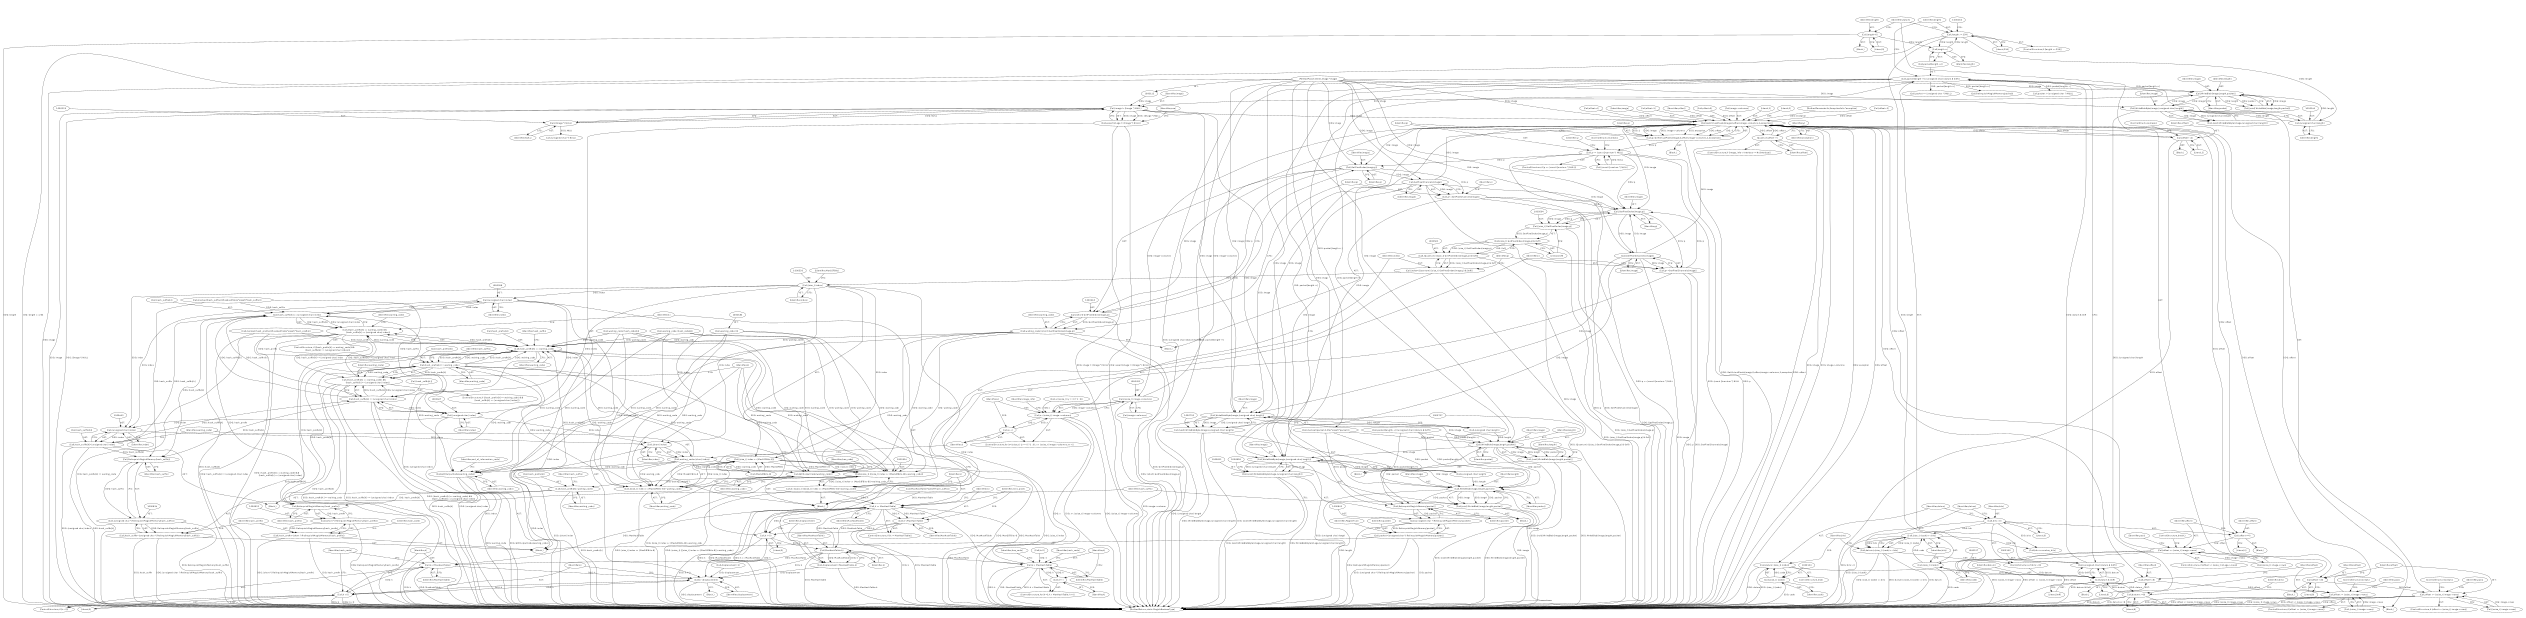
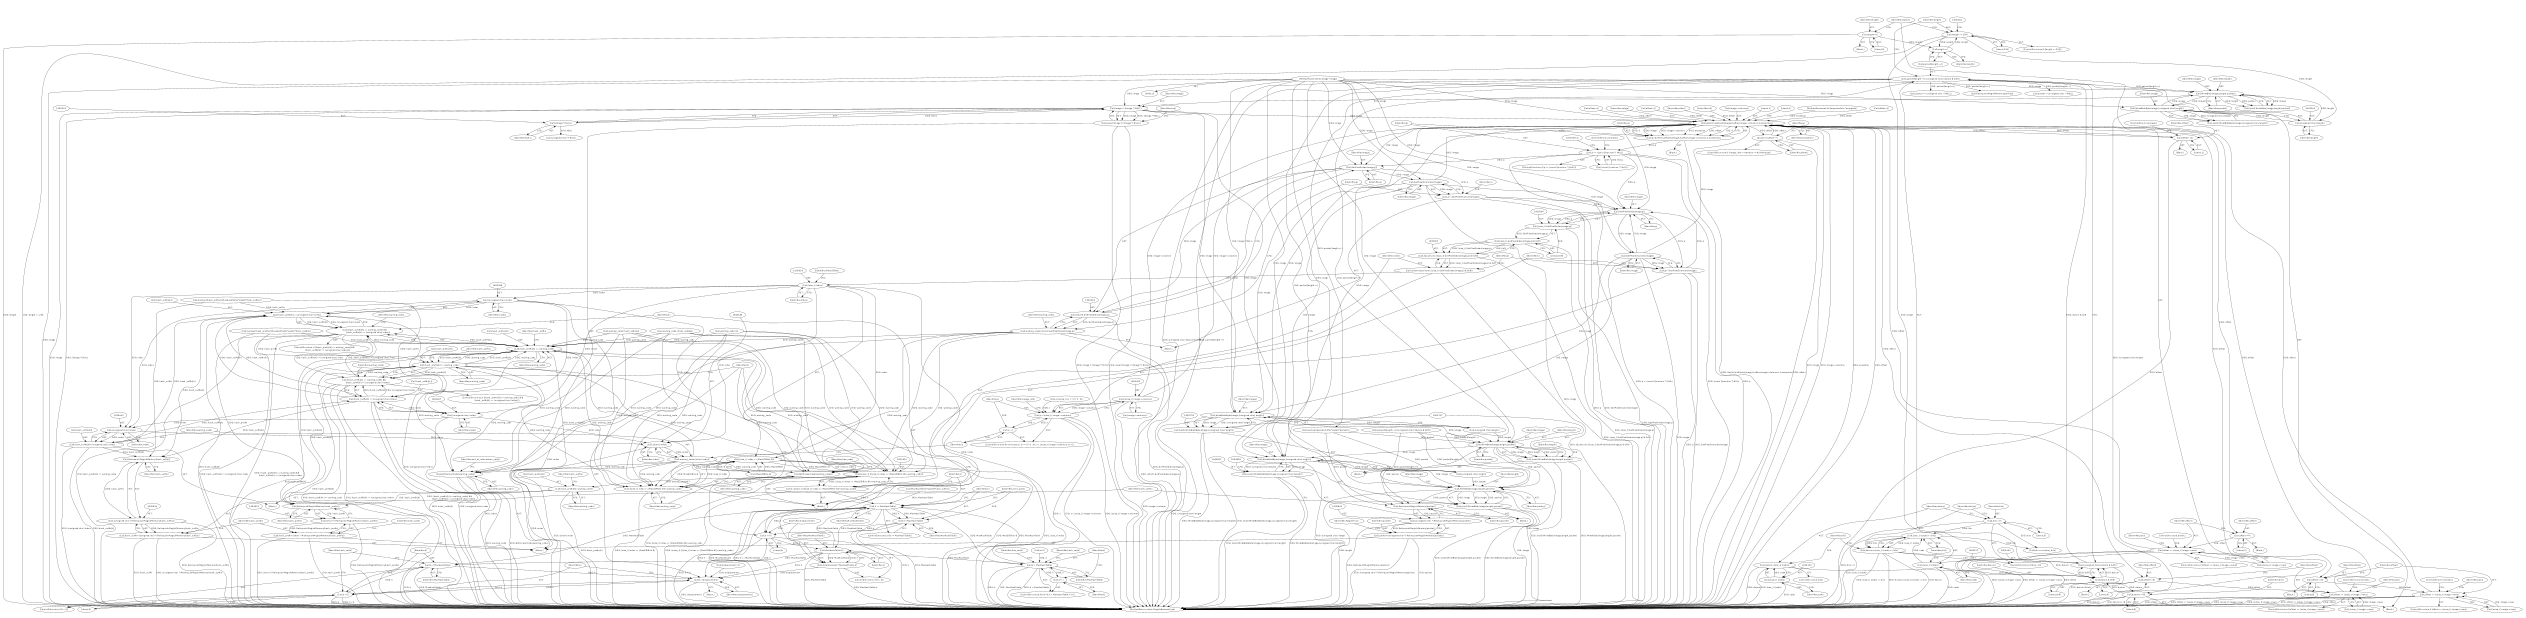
edge "1000112" -> "(Call,image != (Image *) NULL)": now "(MethodParameterIn,Image *image)" -> "(Call,image != (Image *) NULL)"
edge "1000684" -> "(Call,waiting_code=0)": now "1000684" -> "(Call,(short) index)"
edge "(Call,k-=MaxHashTable)" -> "(ControlStructure,if (k >= MaxHashTable))": reversed
edge "(Call,bits > 0)" -> "(Call,offset+=4)": now "(Literal,4)" -> "(Call,offset+=4)"
edge "(ControlStructure,if (bits > 0))" -> "(Call,datum & 0xff)": now "(Call,datum|=(size_t) (code) << bits)" -> "(Call,datum & 0xff)"
node "(ControlStructure,if (k != 0))": added
